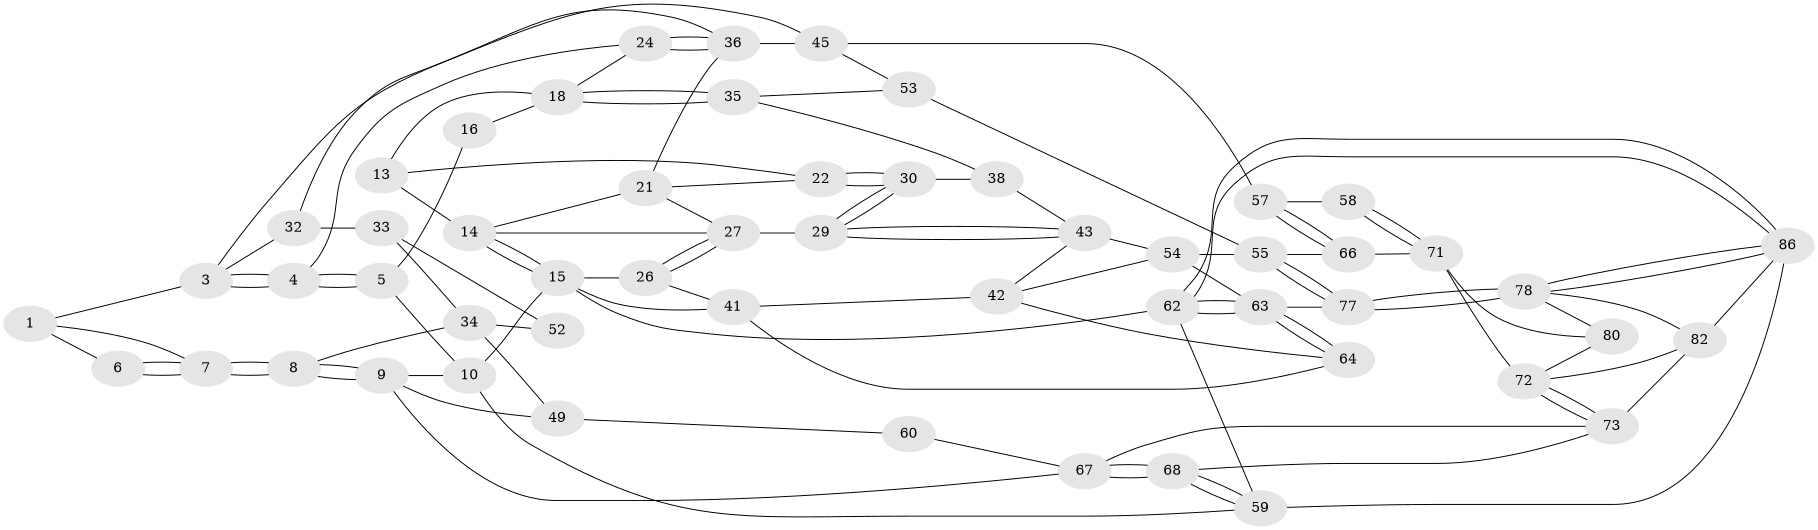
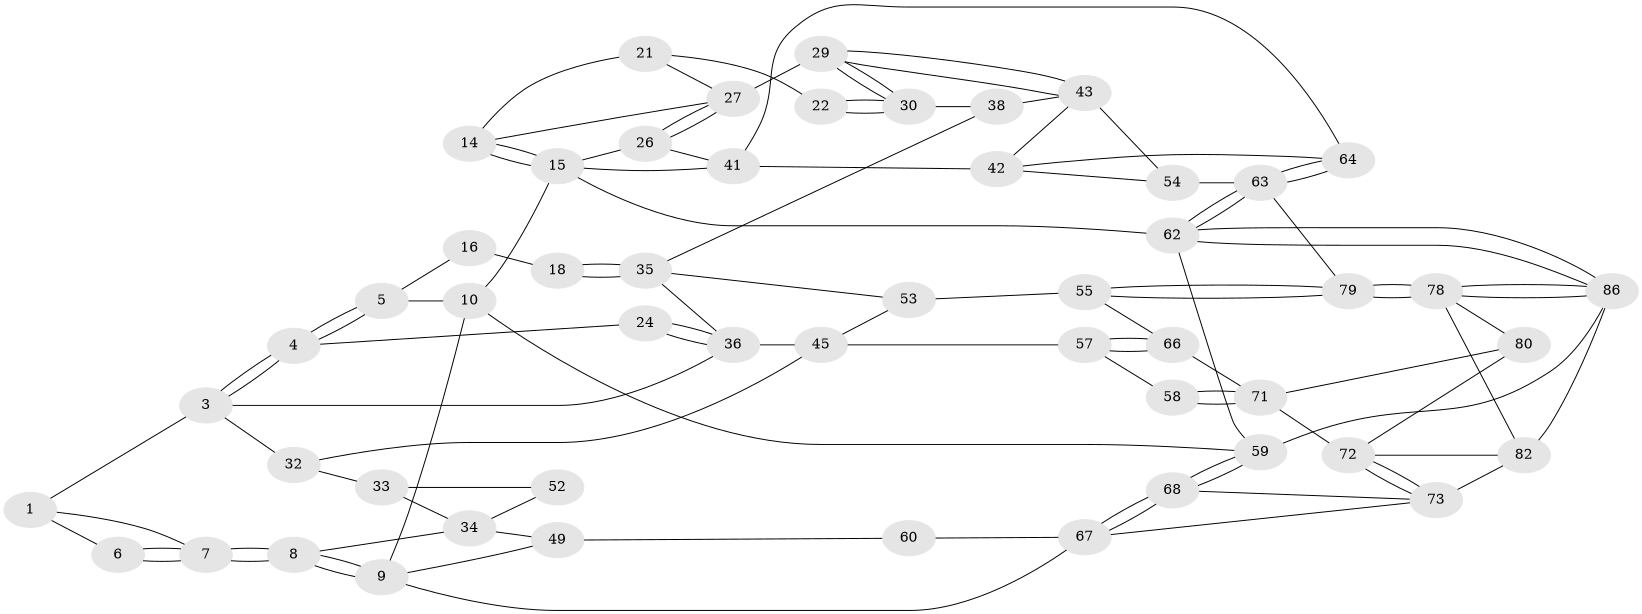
edge "24" -- "18": removed
edge "36" -- "21": now "36" -- "35"
node "13": removed
edge "54" -- "55": removed
node "77": label "77" -> "79"
